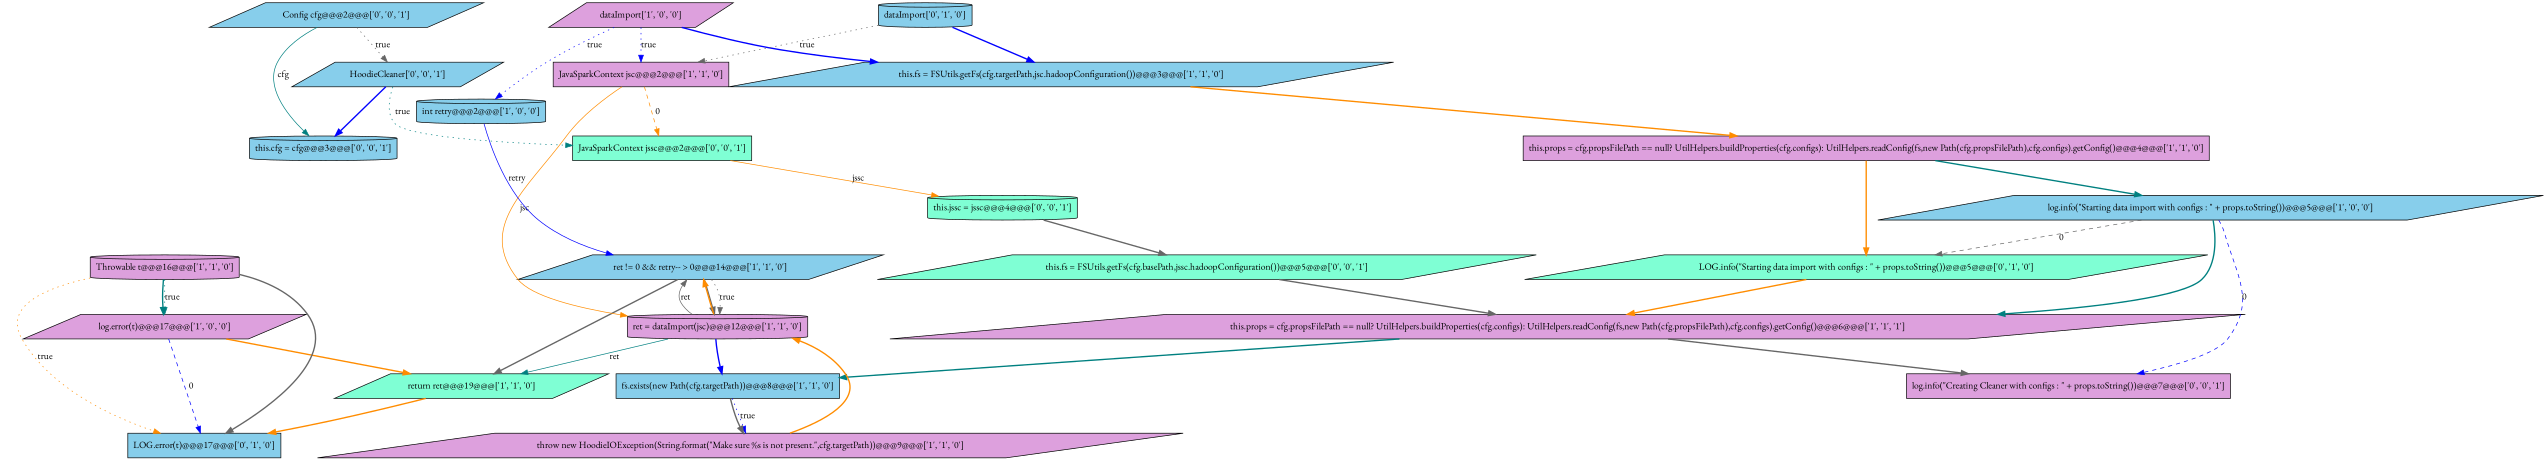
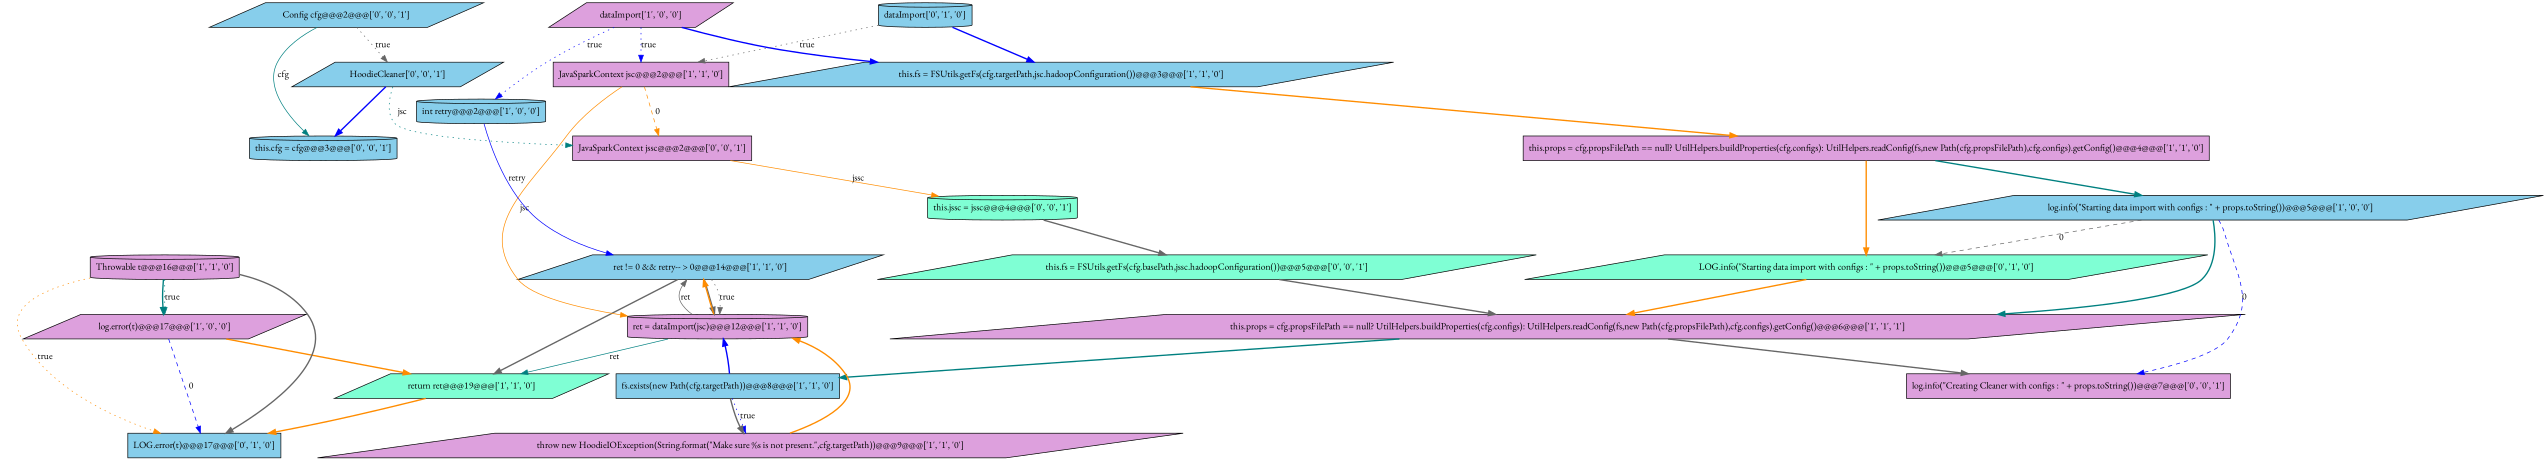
edge "HoodieCleaner['0', '0', '1']" -> "JavaSparkContext jssc@@@2@@@['0', '0', '1']": label "true" -> "jsc"
node "JavaSparkContext jssc@@@2@@@['0', '0', '1']": fillcolor aquamarine -> plum
edge "ret = dataImport(jsc)@@@12@@@['1', '1', '0']" -> "fs.exists(new Path(cfg.targetPath))@@@8@@@['1', '1', '0']": reversed
